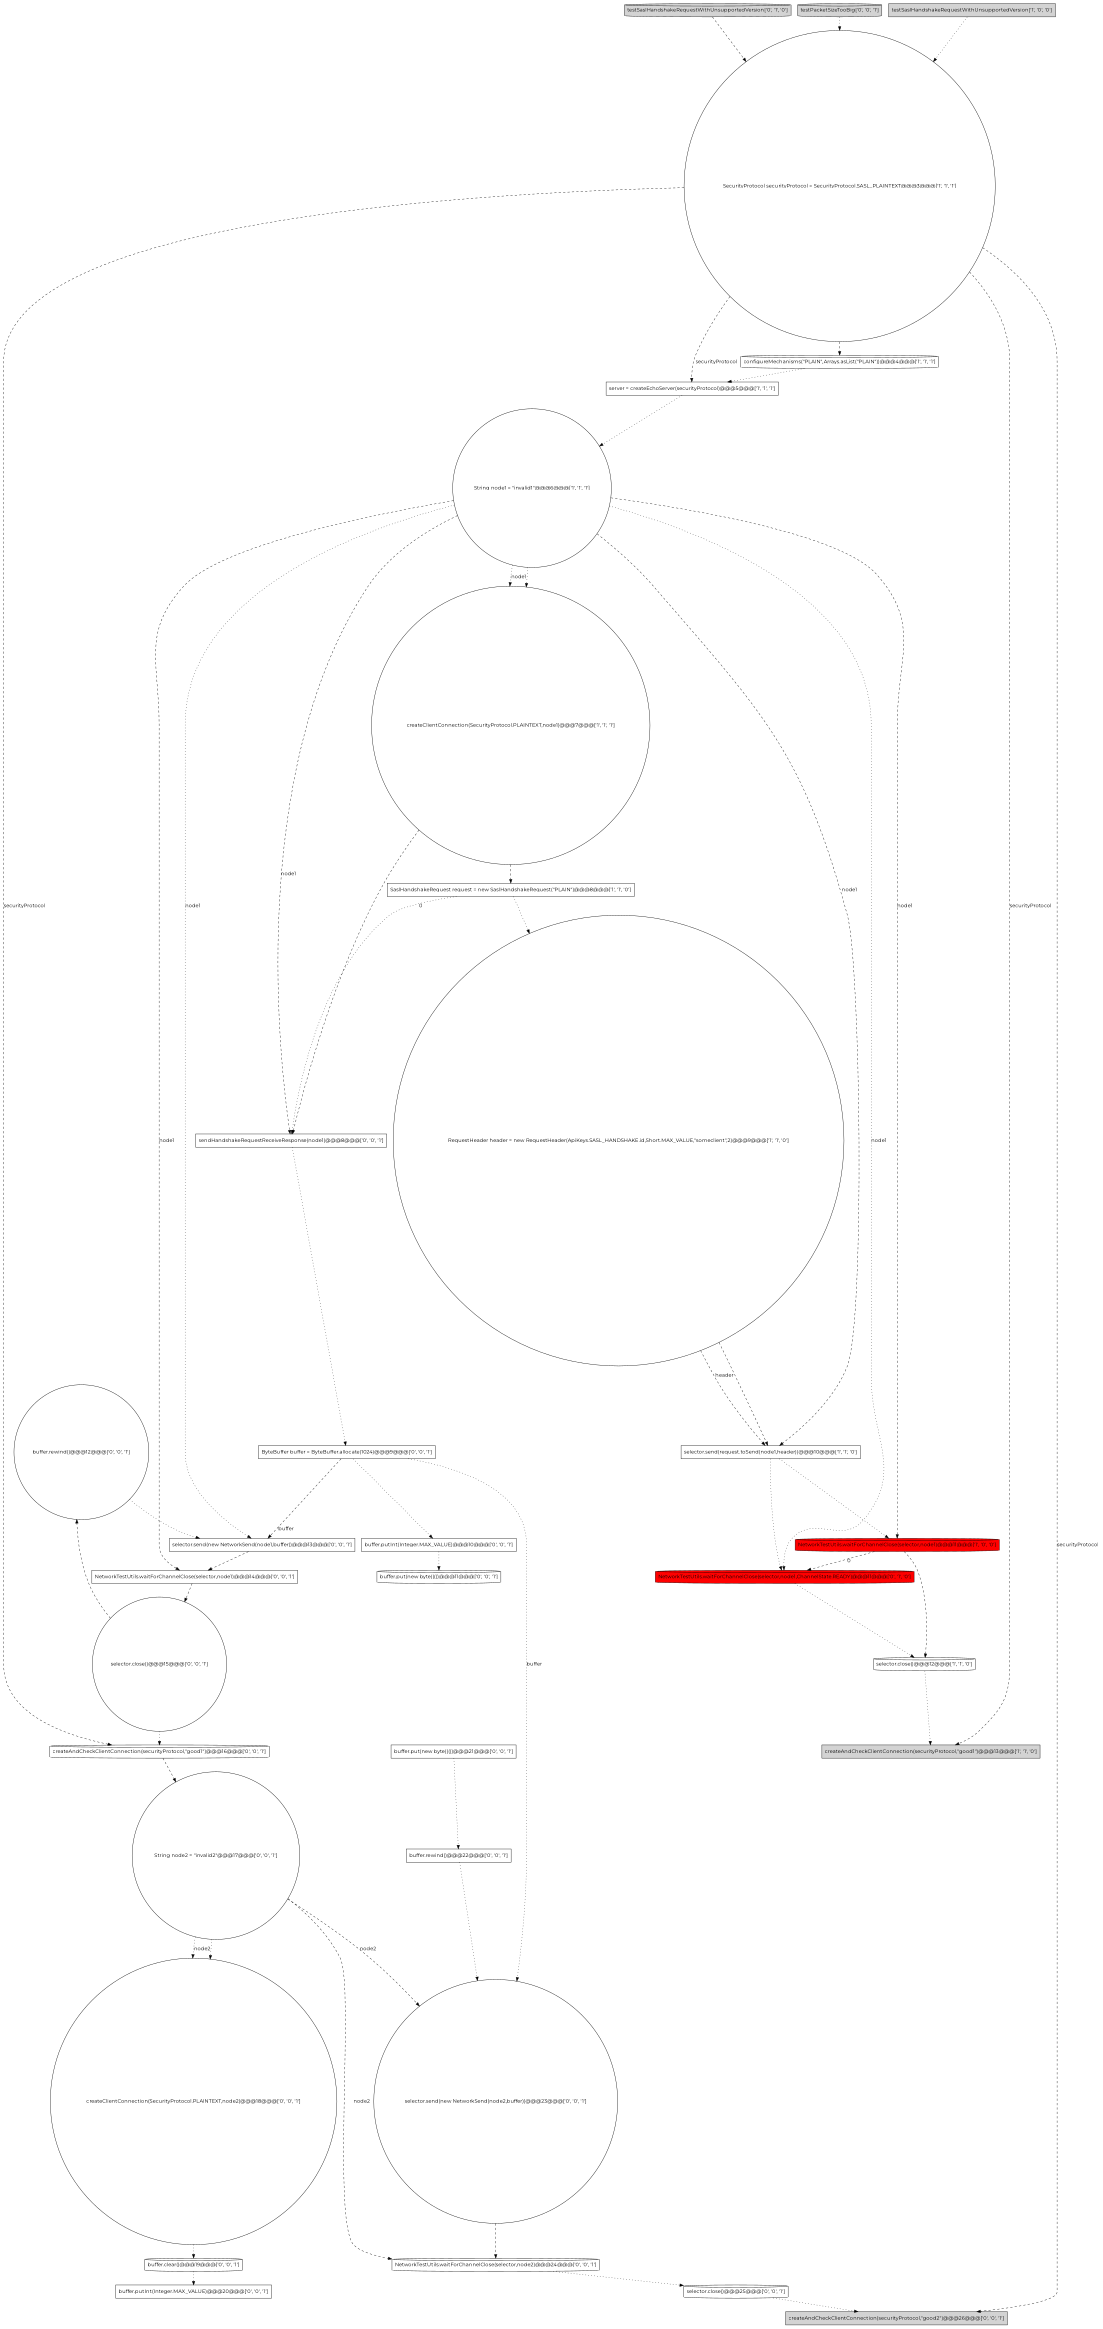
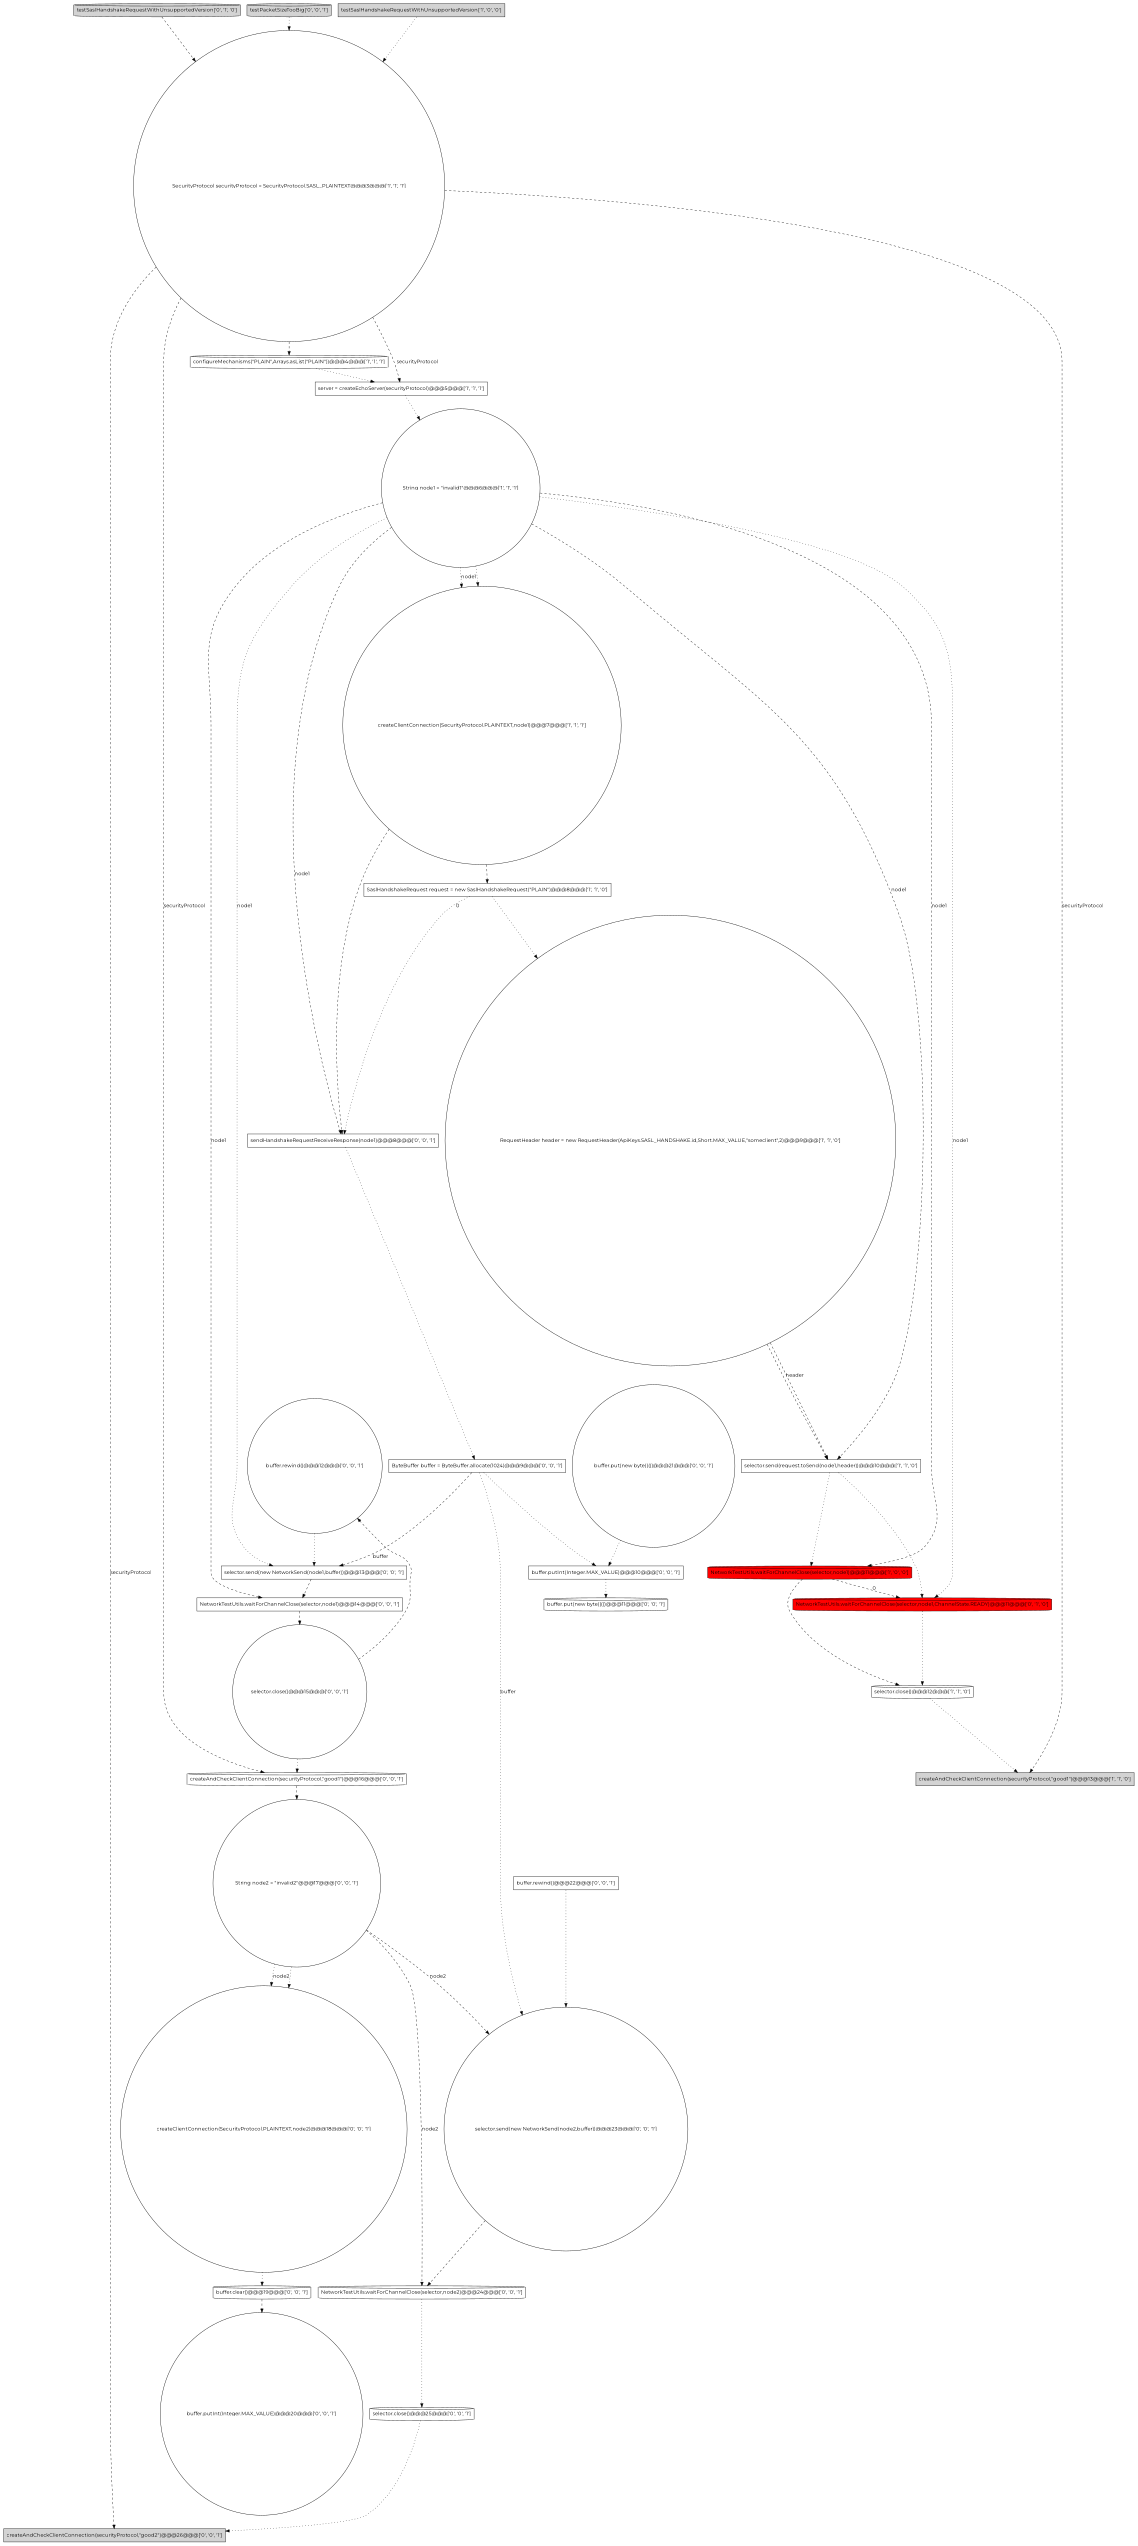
node "buffer.put(new byte(((()@@@21@@@['0', '0', '1']": shape box -> circle
edge "buffer.put(new byte(((()@@@21@@@['0', '0', '1']" -> "buffer.rewind()@@@22@@@['0', '0', '1']": now "buffer.put(new byte(((()@@@21@@@['0', '0', '1']" -> "buffer.putInt(Integer.MAX_VALUE)@@@10@@@['0', '0', '1']"
edge "buffer.clear()@@@19@@@['0', '0', '1']" -> "buffer.putInt(Integer.MAX_VALUE)@@@20@@@['0', '0', '1']": style dotted -> dashed
node "buffer.putInt(Integer.MAX_VALUE)@@@20@@@['0', '0', '1']": shape box -> circle
